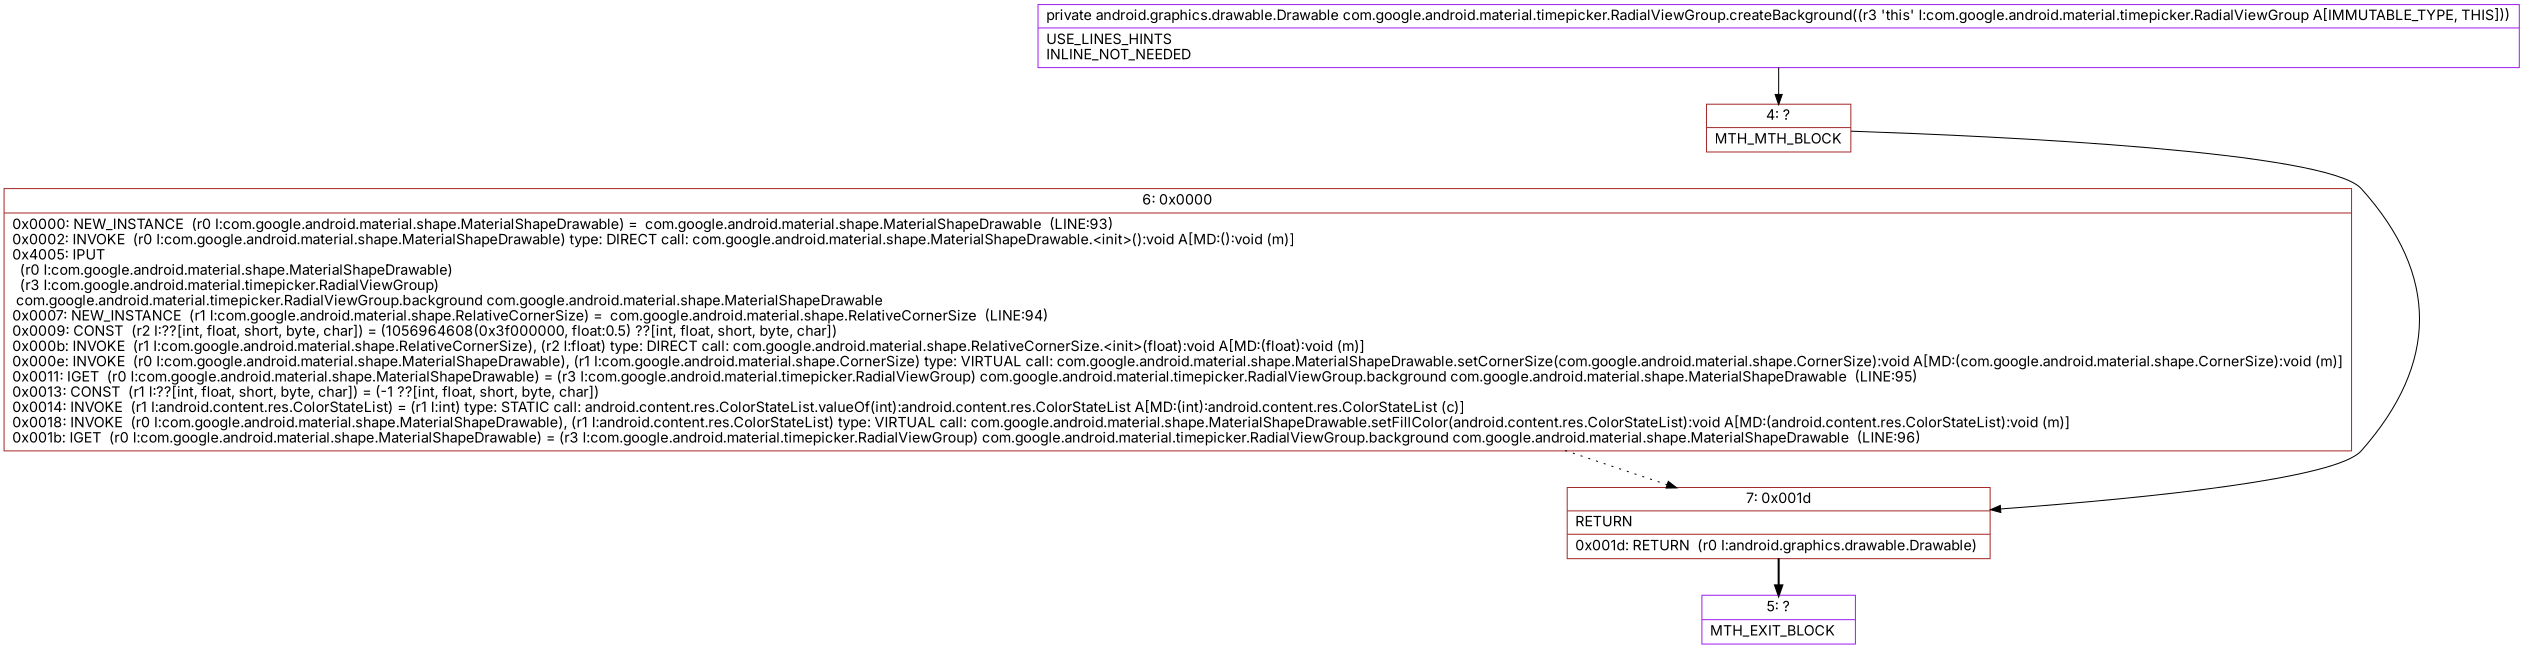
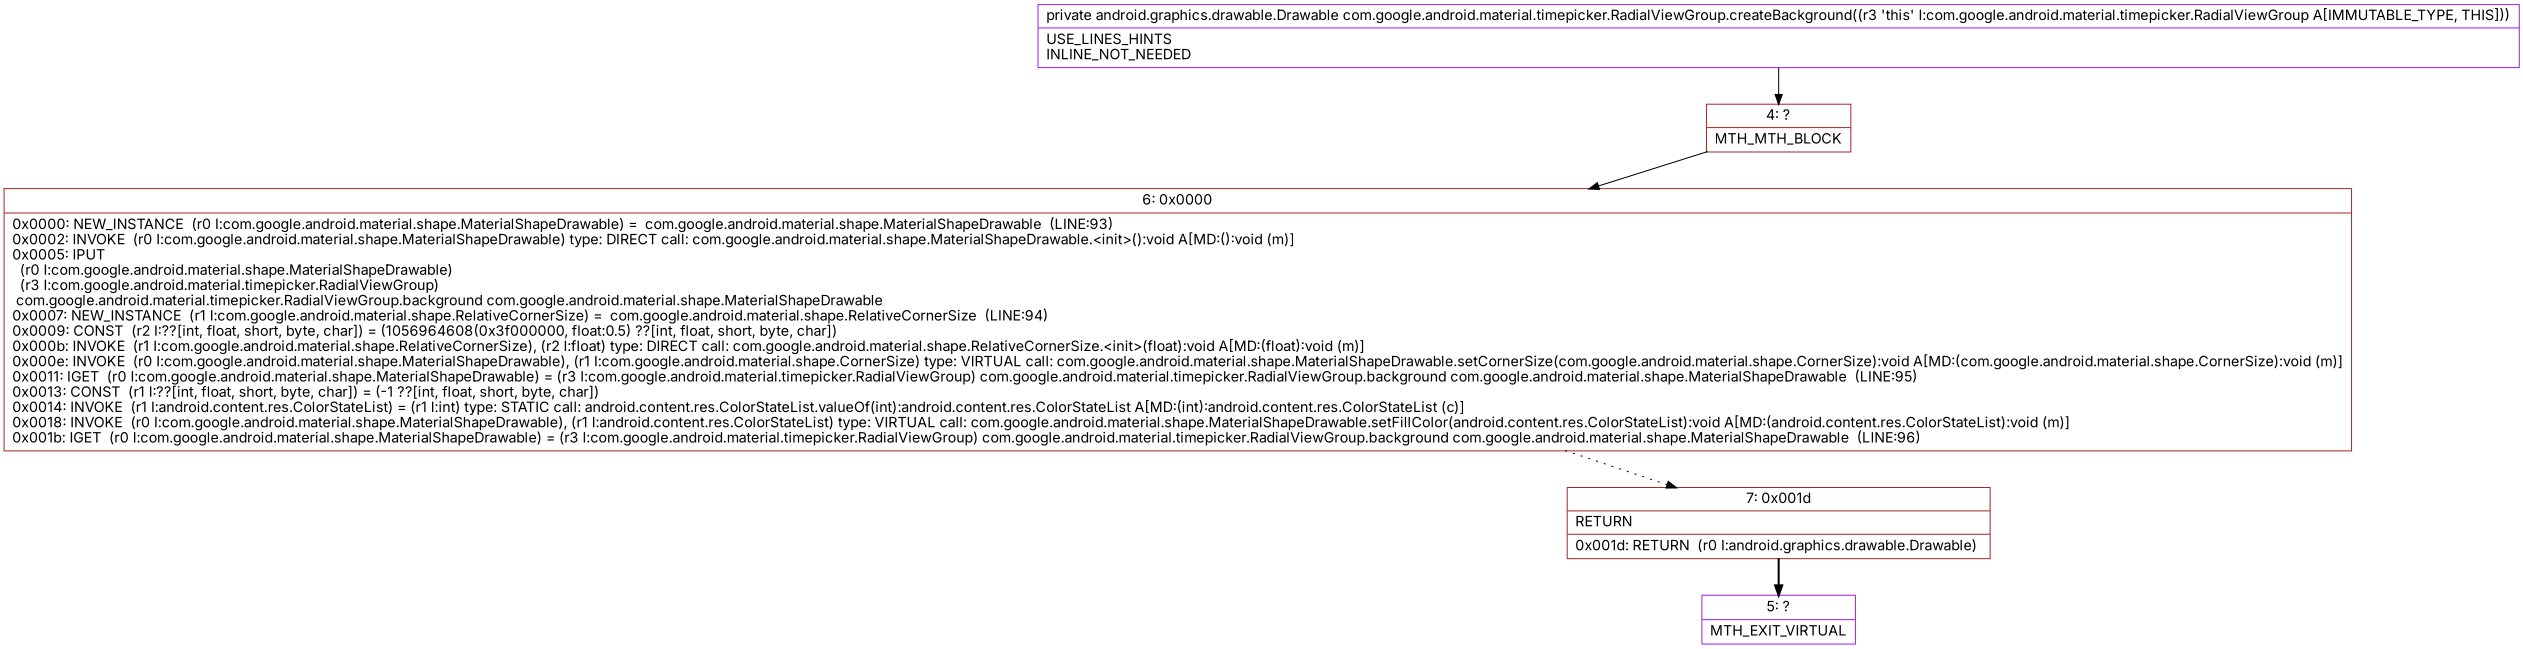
edge "4: ?" -> "7: 0x001d": now "4: ?" -> "6: 0x0000"
node "6: 0x0000": text "0x4005: IPUT" -> "0x0005: IPUT"
node "5: ?": text "MTH_EXIT_BLOCK" -> "MTH_EXIT_VIRTUAL"
